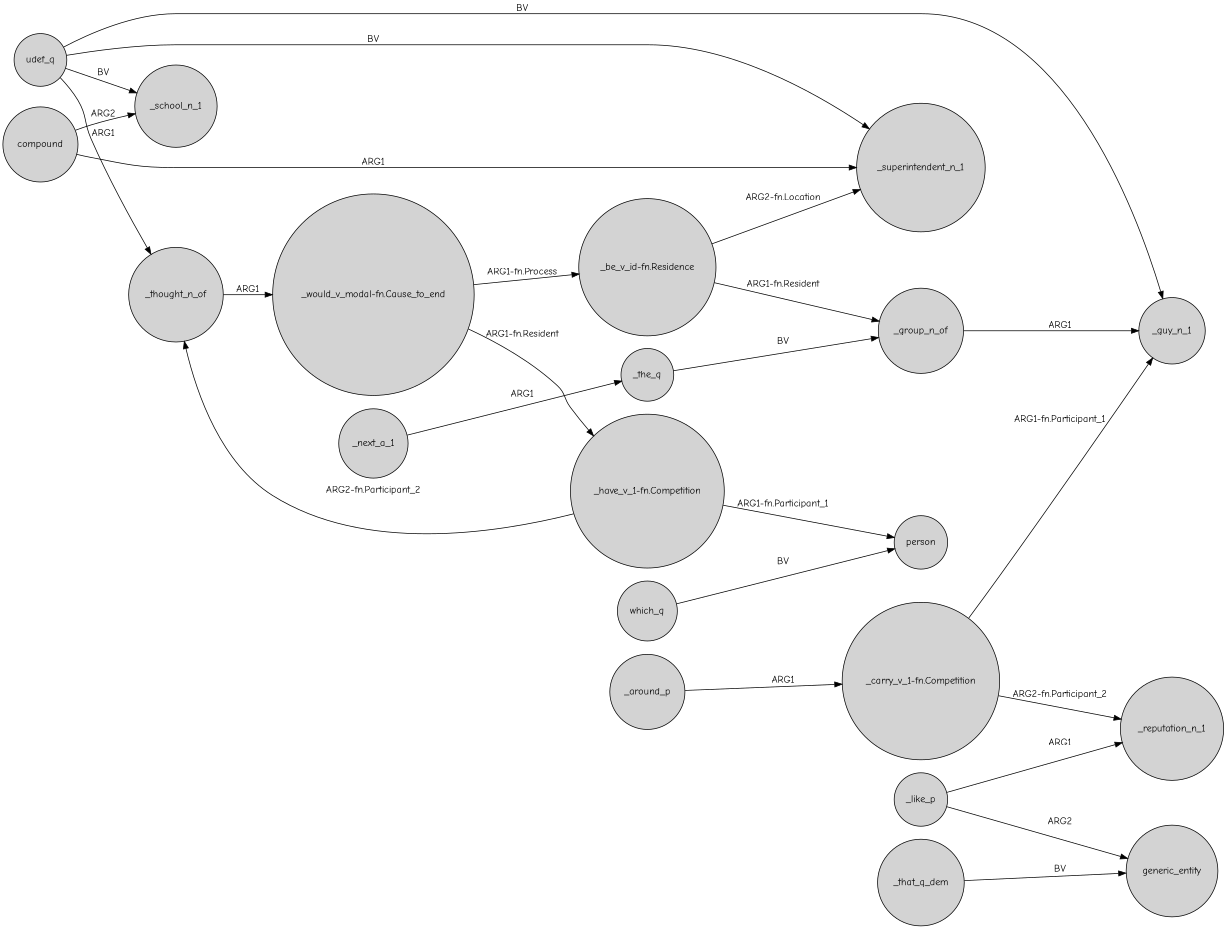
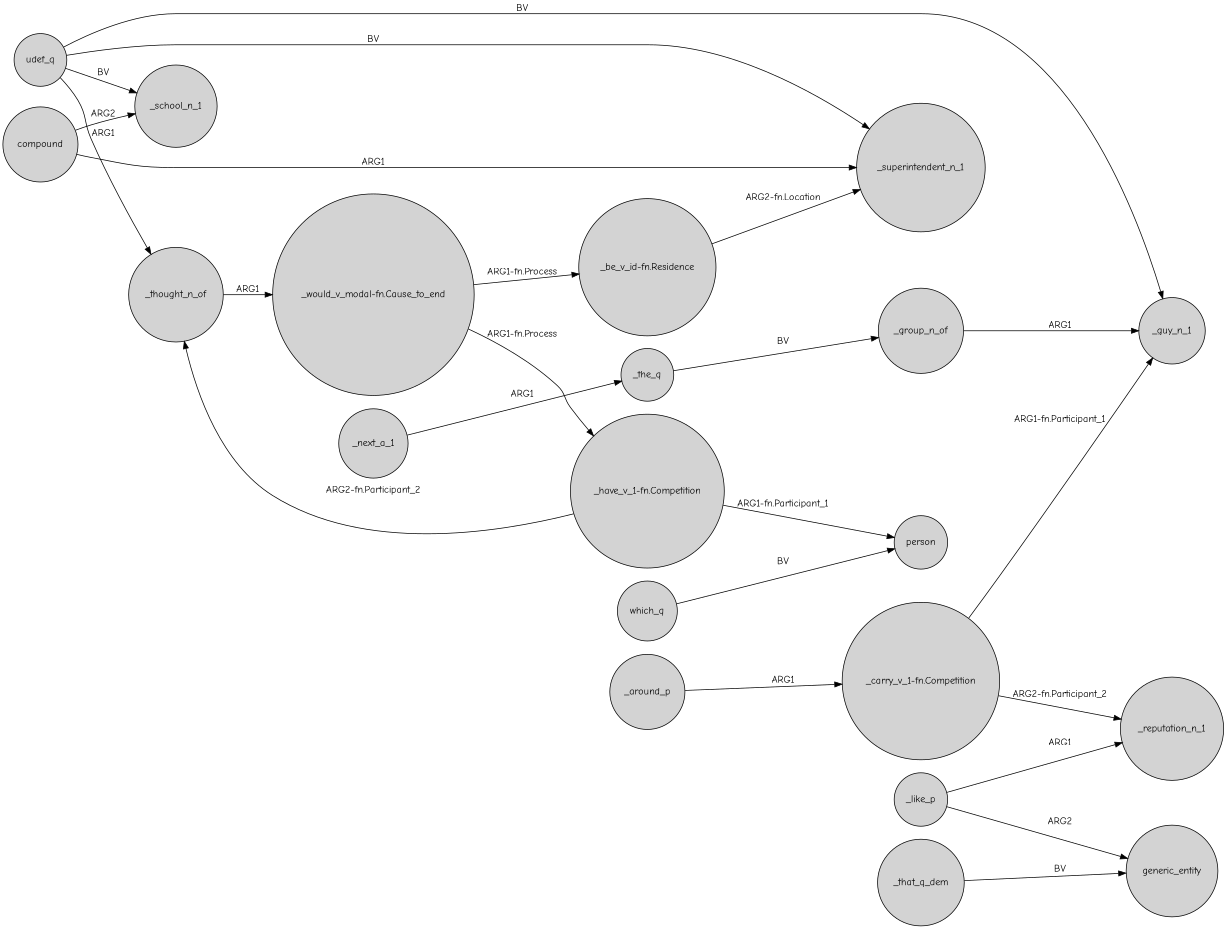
edge "_be_v_id-fn.Residence" -> "_group_n_of": removed, label "ARG1-fn.Resident"
edge "_would_v_modal-fn.Cause_to_end" -> "_have_v_1-fn.Competition": label "ARG1-fn.Resident" -> "ARG1-fn.Process"
